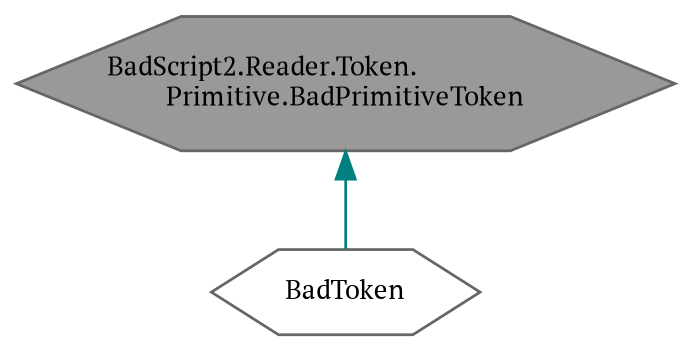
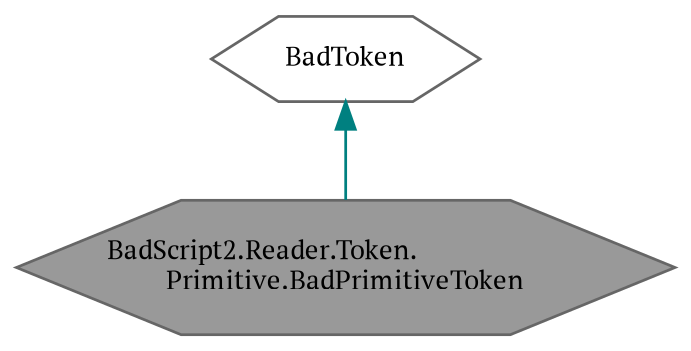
edge "BadToken" -> "BadScript2.Reader.Token. Primitive.BadPrimitiveToken": reversed
